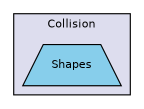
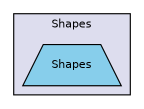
cluster "Collision": label "Collision" -> "Shapes"
